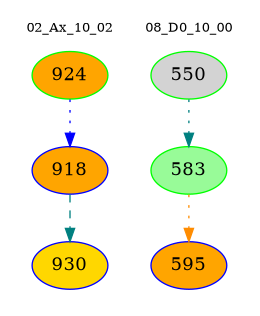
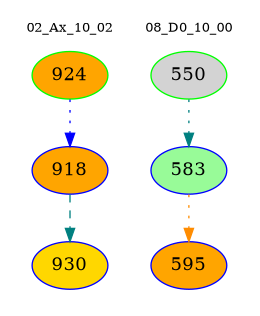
node "583": color green -> blue
